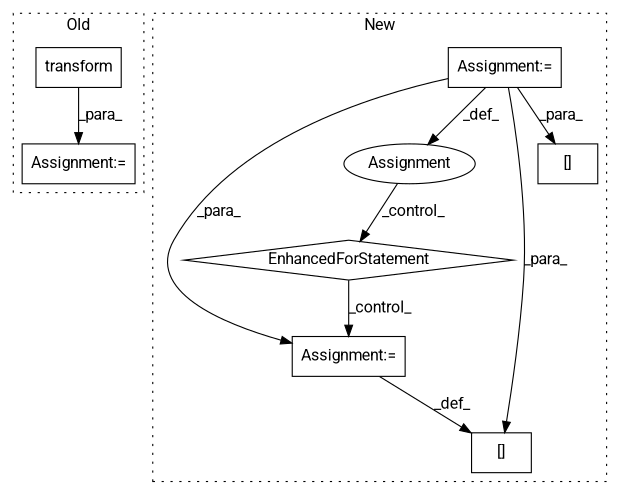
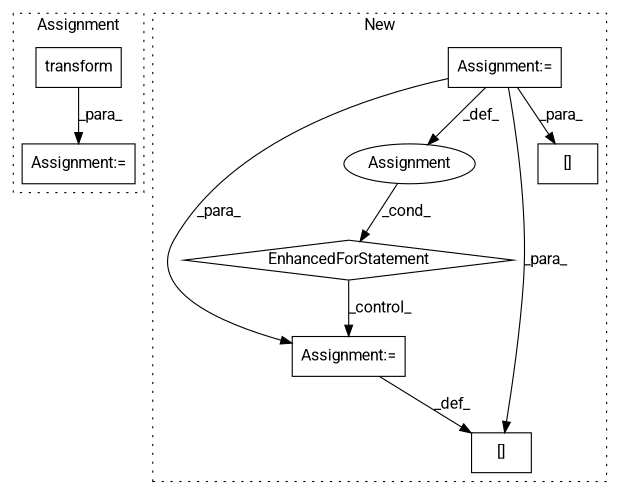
cluster "Old": label "Old" -> "Assignment"
edge "Assignment" -> "EnhancedForStatement": label "_control_" -> "_cond_"
